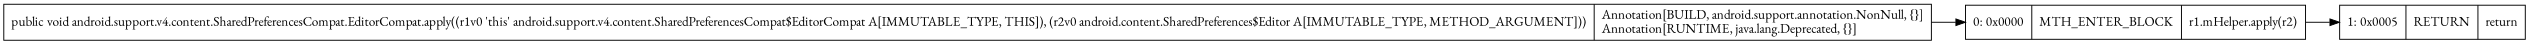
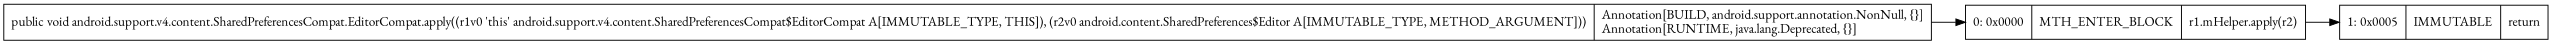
node "1: 0x0005": text "RETURN" -> "IMMUTABLE"
